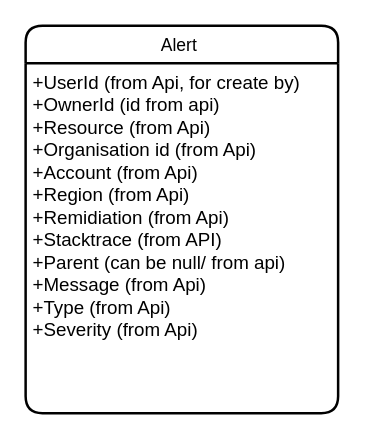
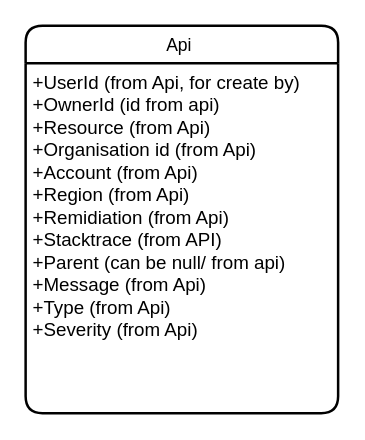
node "Alert": label "Alert" -> "Api"
